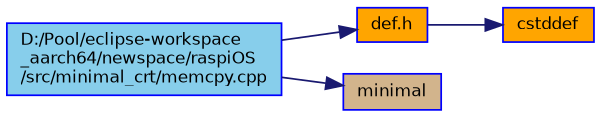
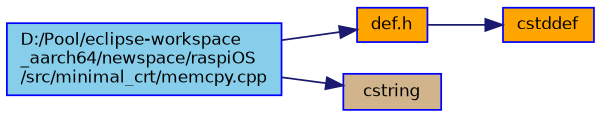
node "minimal": label "minimal" -> "cstring"
